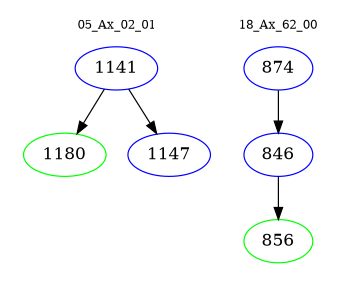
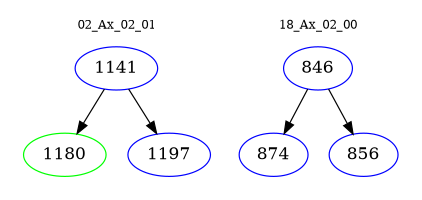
cluster "05_Ax_02_01": label "05_Ax_02_01" -> "02_Ax_02_01"
cluster "18_Ax_62_00": label "18_Ax_62_00" -> "18_Ax_02_00"
edge "874" -> "846": reversed
node "1147": label "1147" -> "1197"
node "856": color green -> blue
